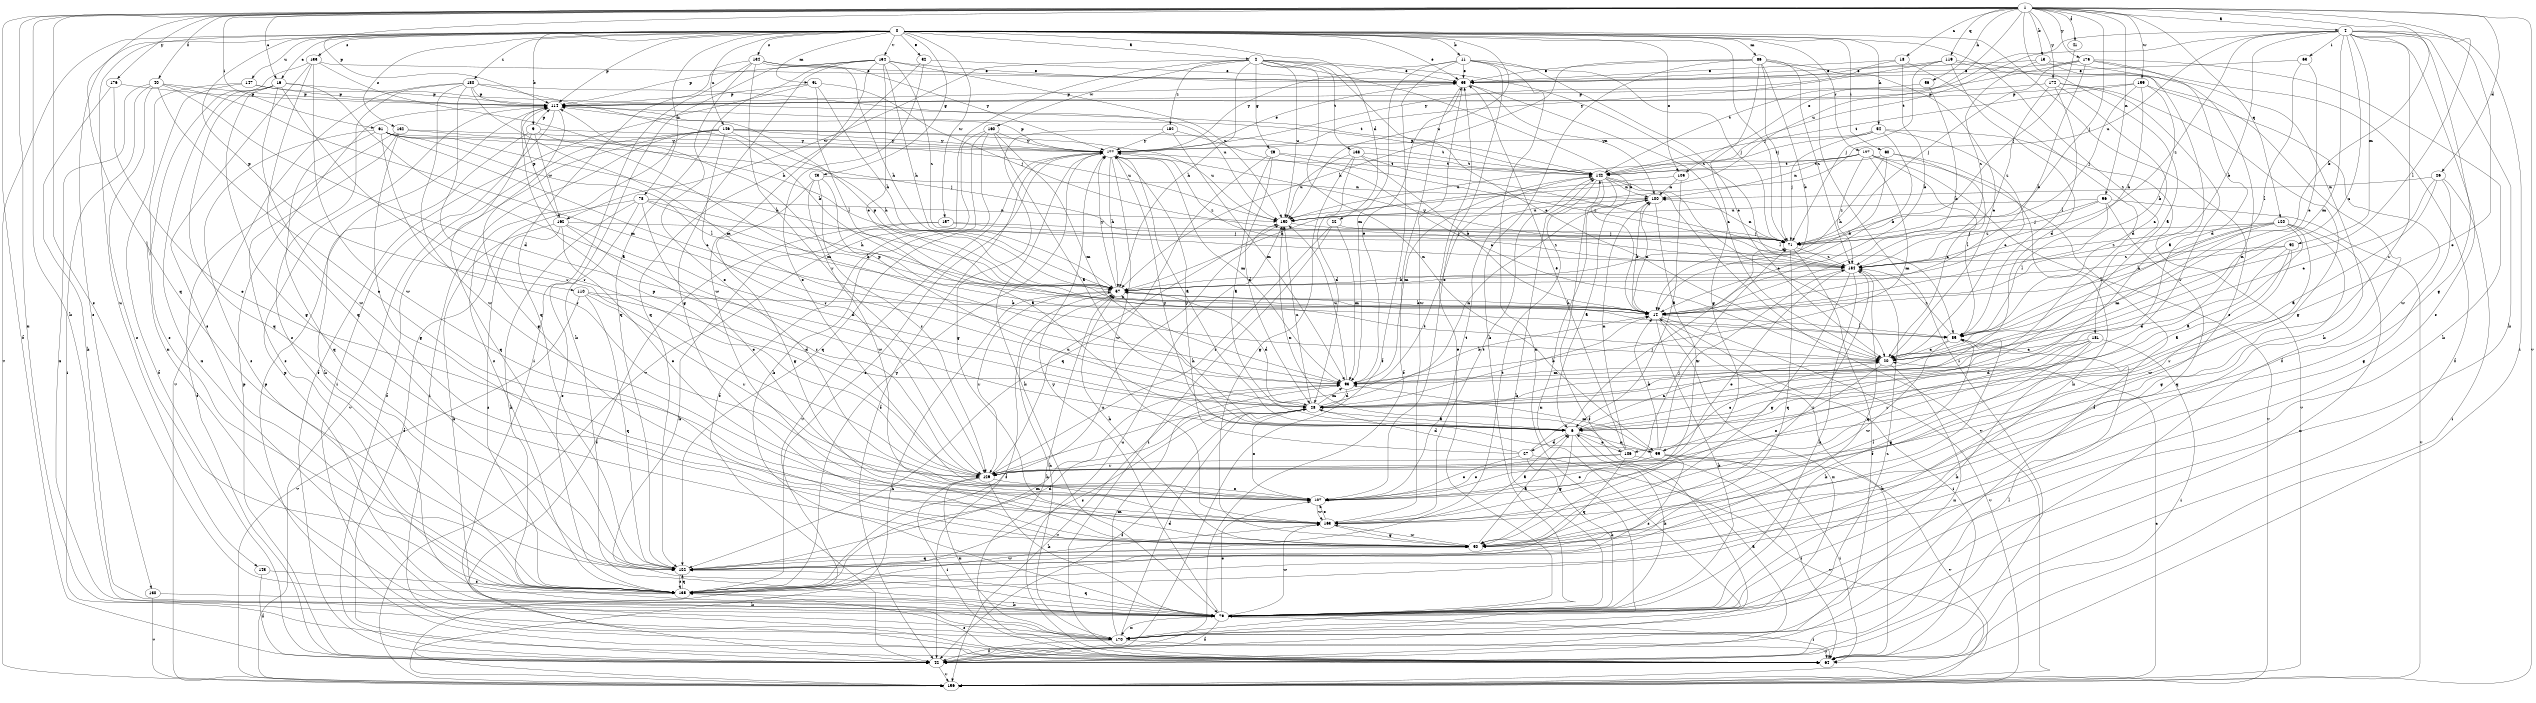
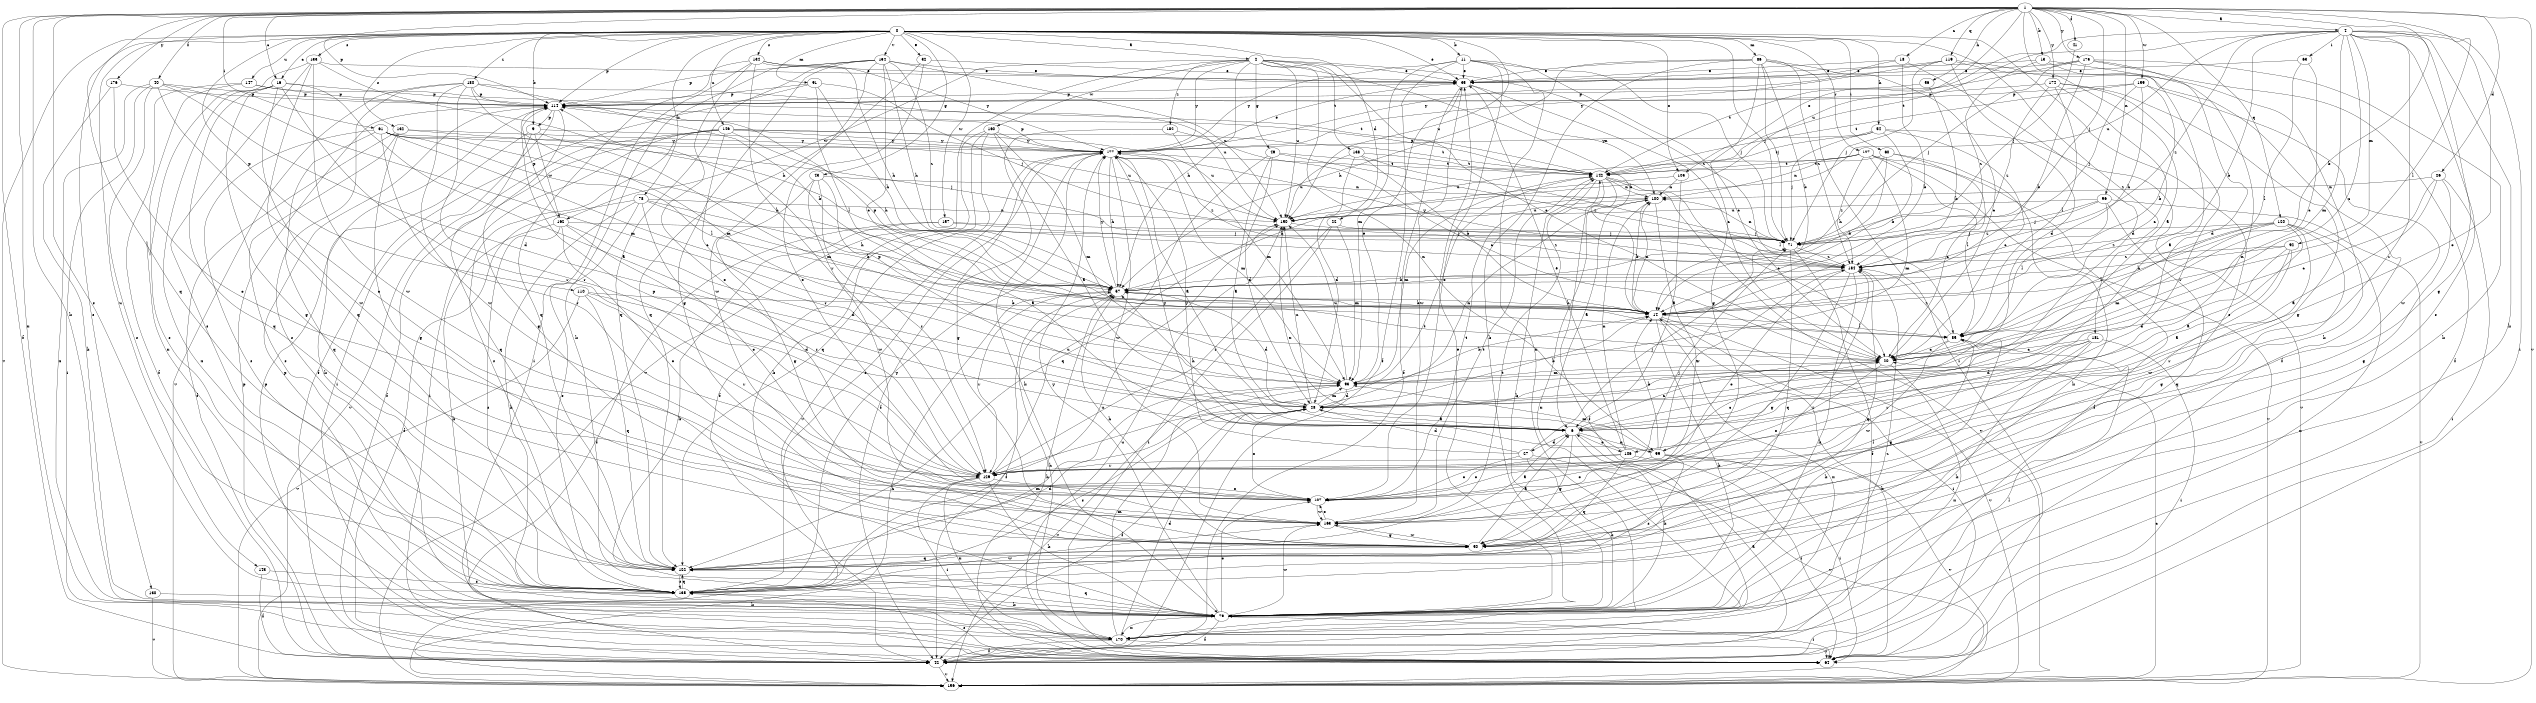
edge "9" -> "114": reversed
edge "182" -> "177": now "2" -> "177"
edge "138" -> "50": removed, label "g"
